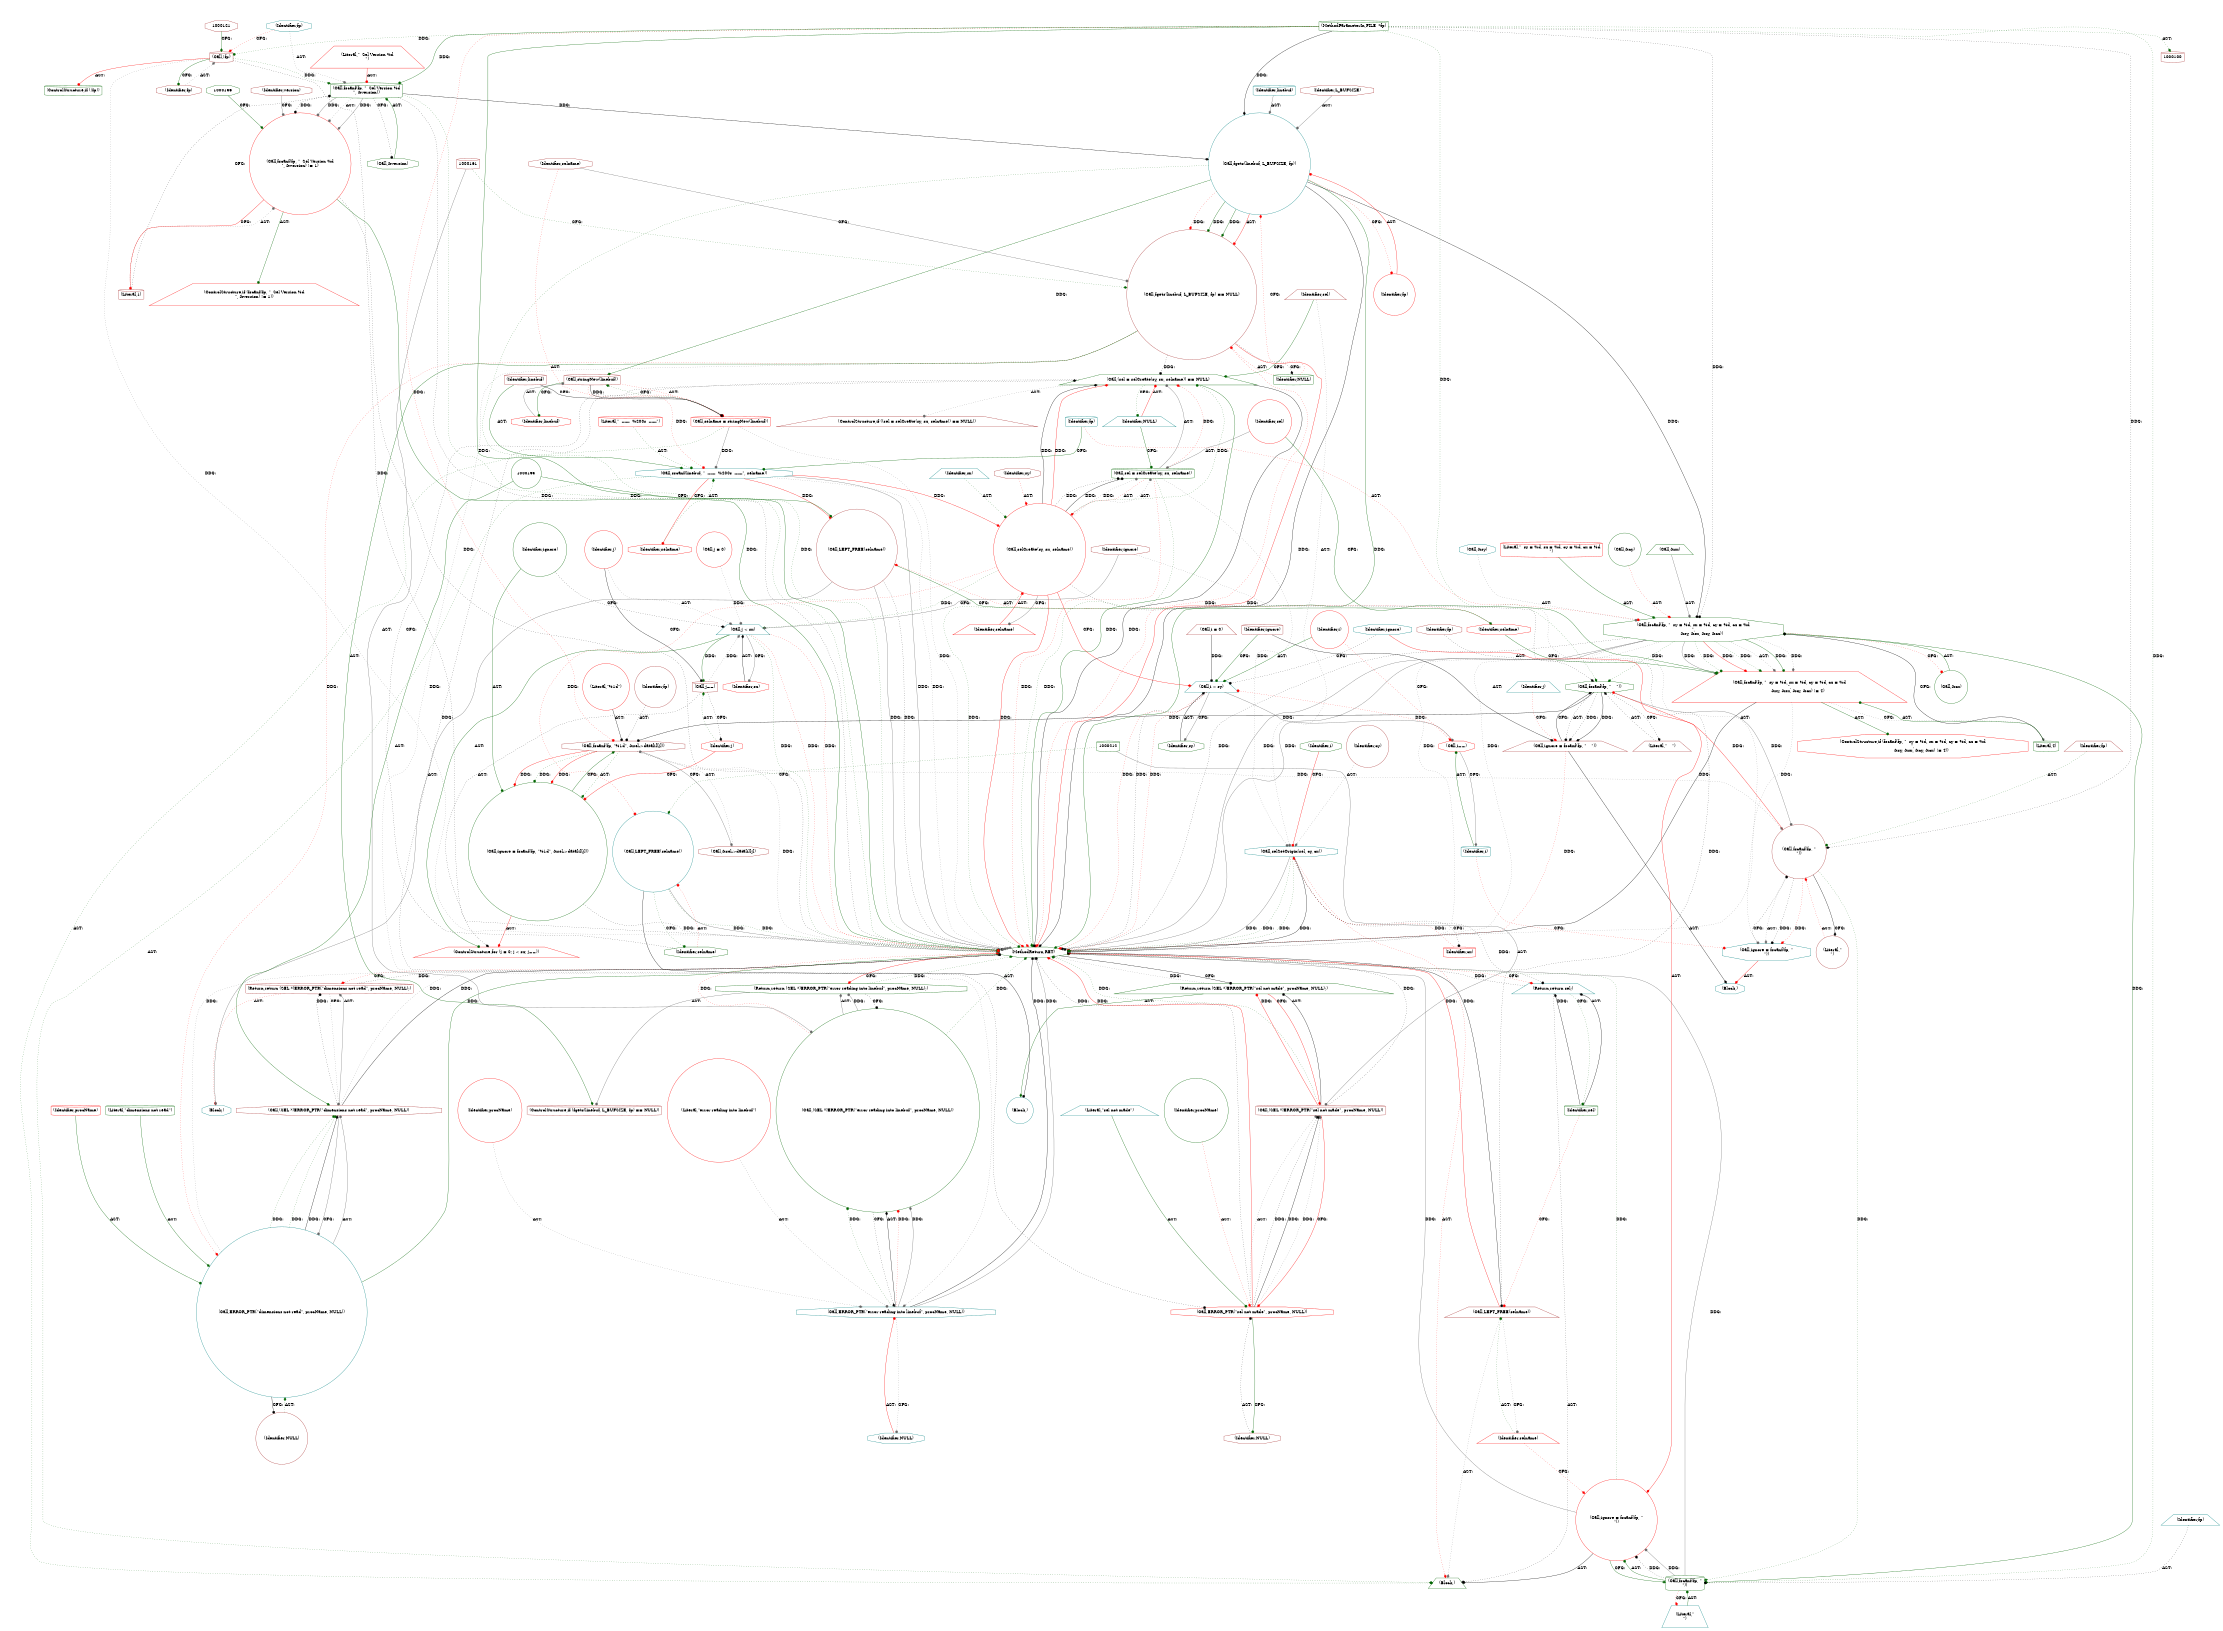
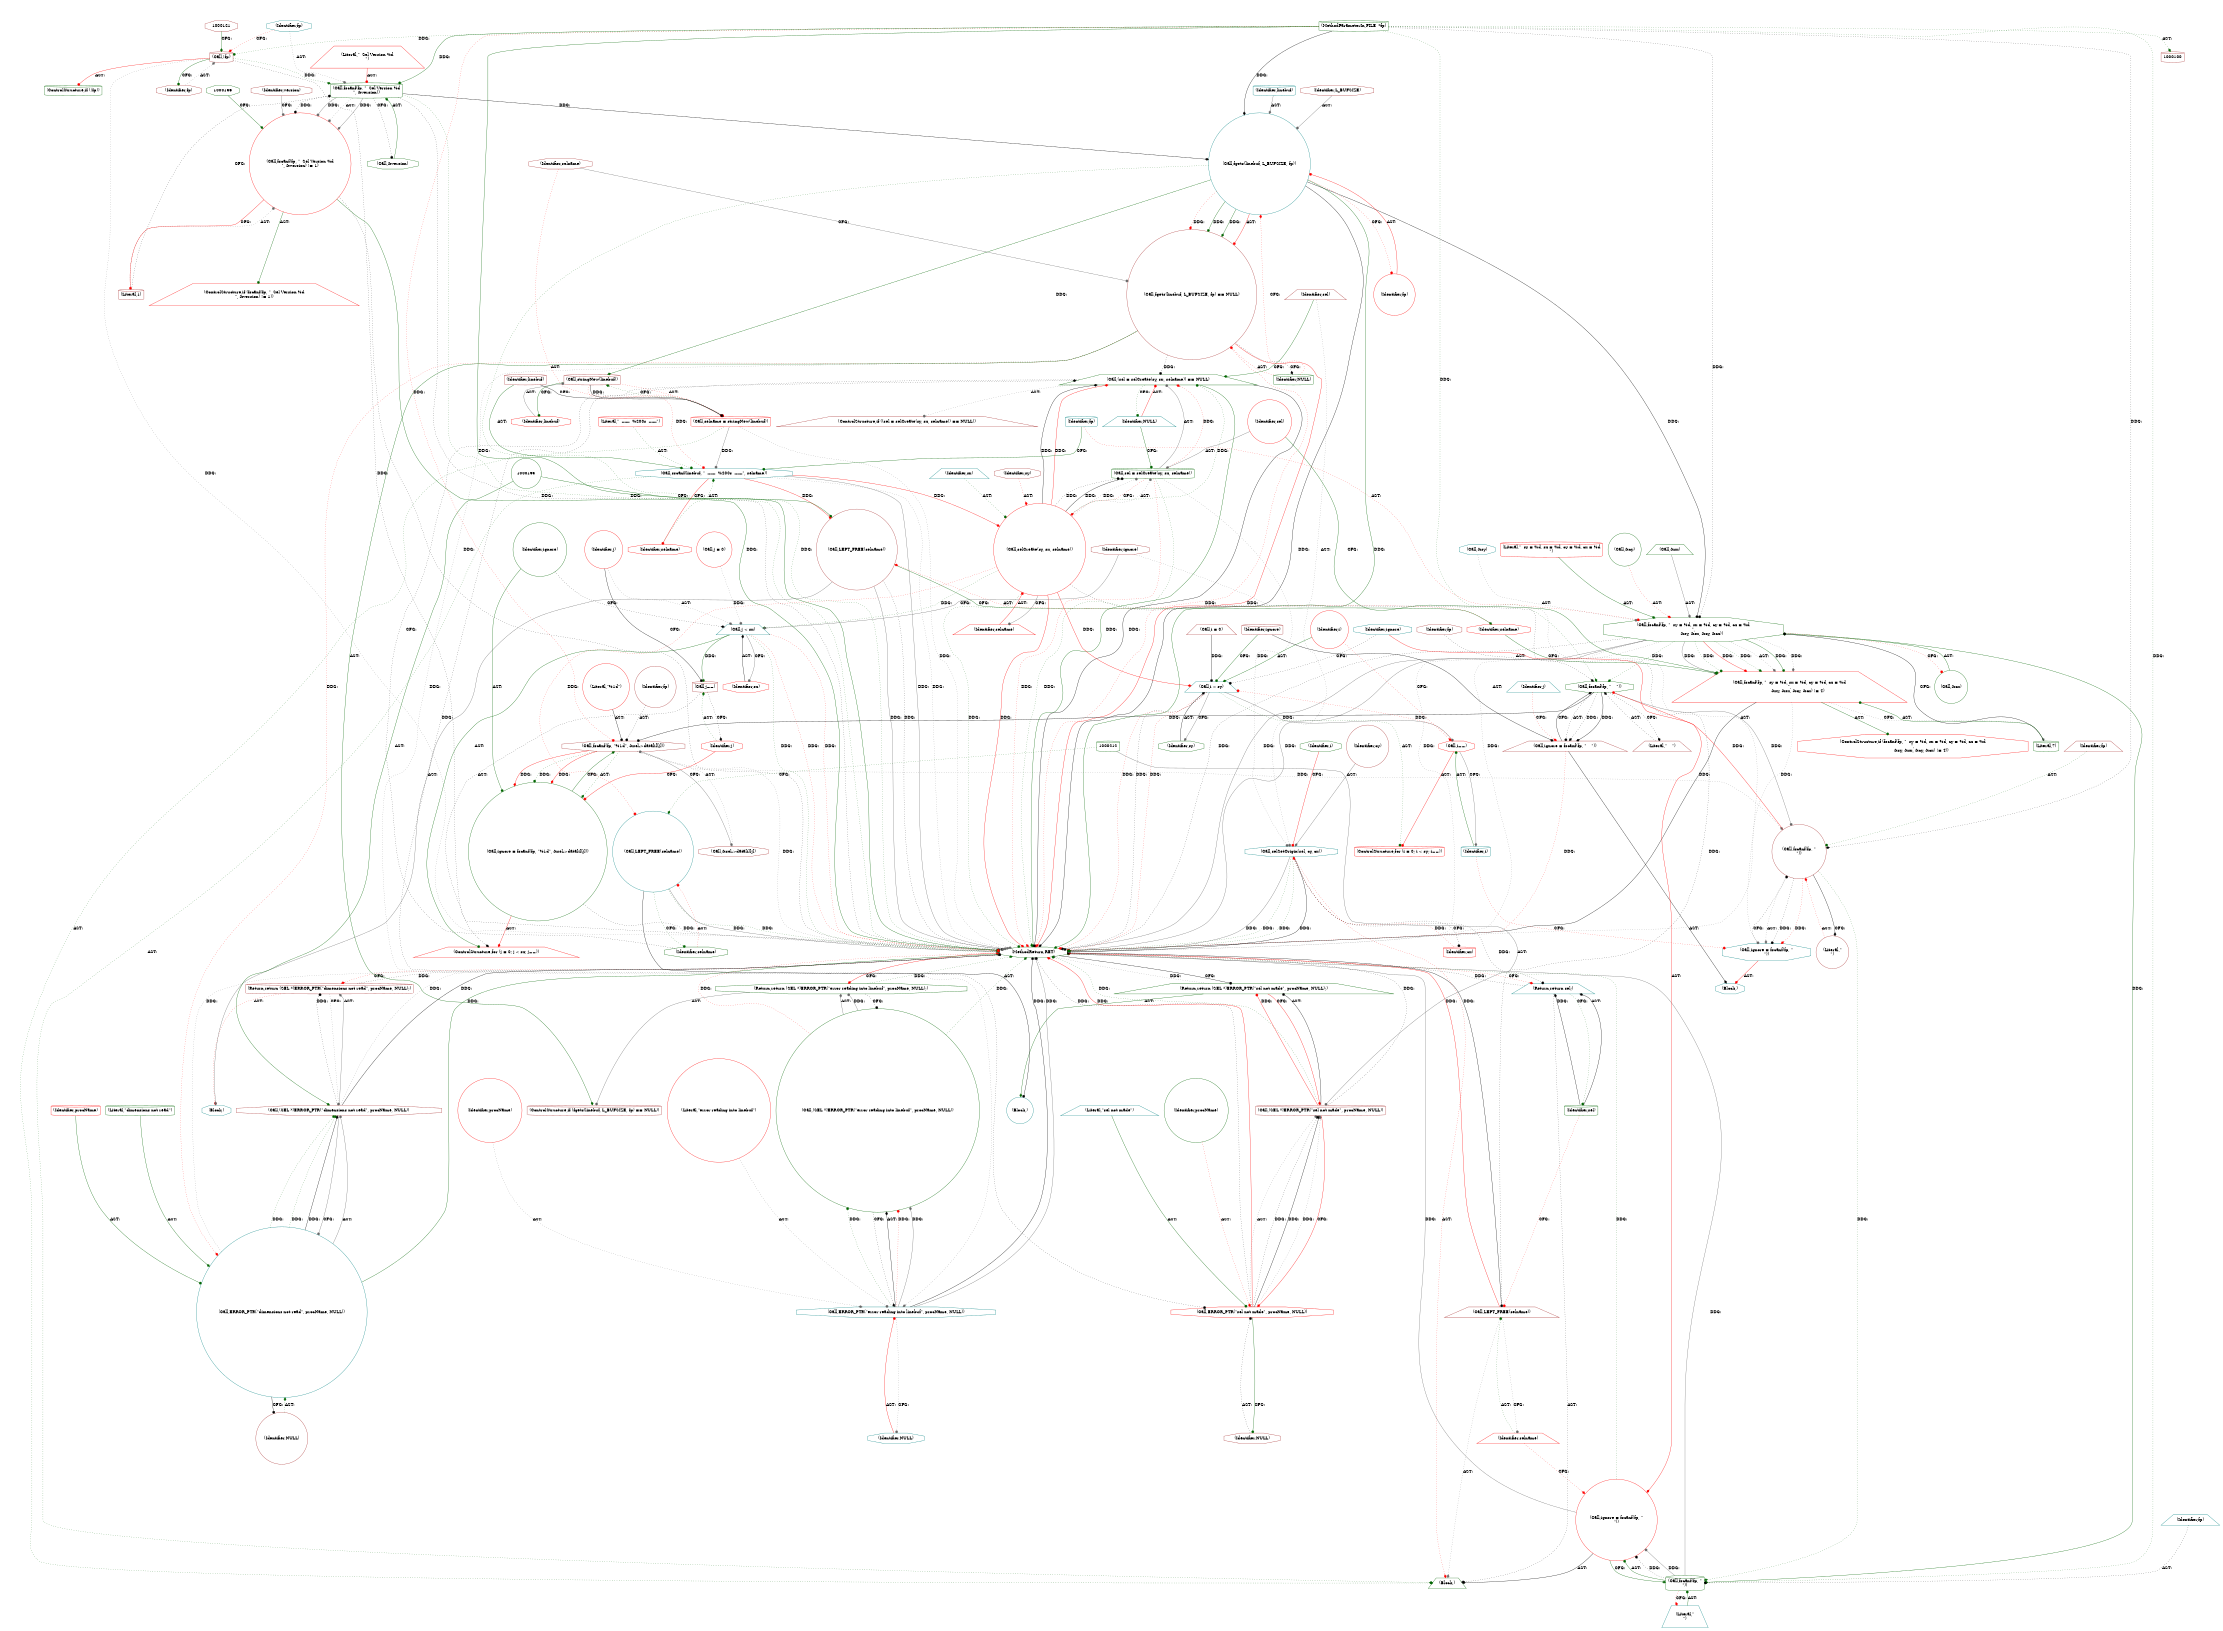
node "1000161": removed
edge "(Call,sel = selCreate(sy, sx, selname))" -> "(Call,selCreate(sy, sx, selname))": label "AST: " -> "CFG: "
edge "(Call,selCreate(sy, sx, selname))" -> "(Call,i < sy)": label "CFG: " -> "DDG: "
edge "(Call,j++)" -> "(Call,j < sx)": removed, label "DDG:"
node "(Literal,4)": label "(Literal,4)" -> "(Literal,7)"
edge "(Identifier,cy)" -> "(Call,selSetOrigin(sel, cy, cx))": style dotted -> solid
node "(ControlStructure,for (i = 0; i < sy; i++))": added
